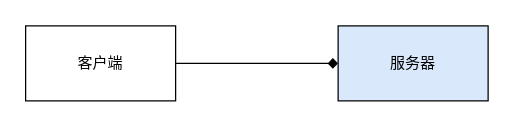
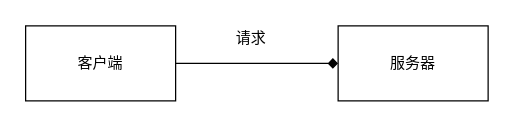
node "请求": added
node "服务器": fillcolor #dae8fc -> #ffffff
